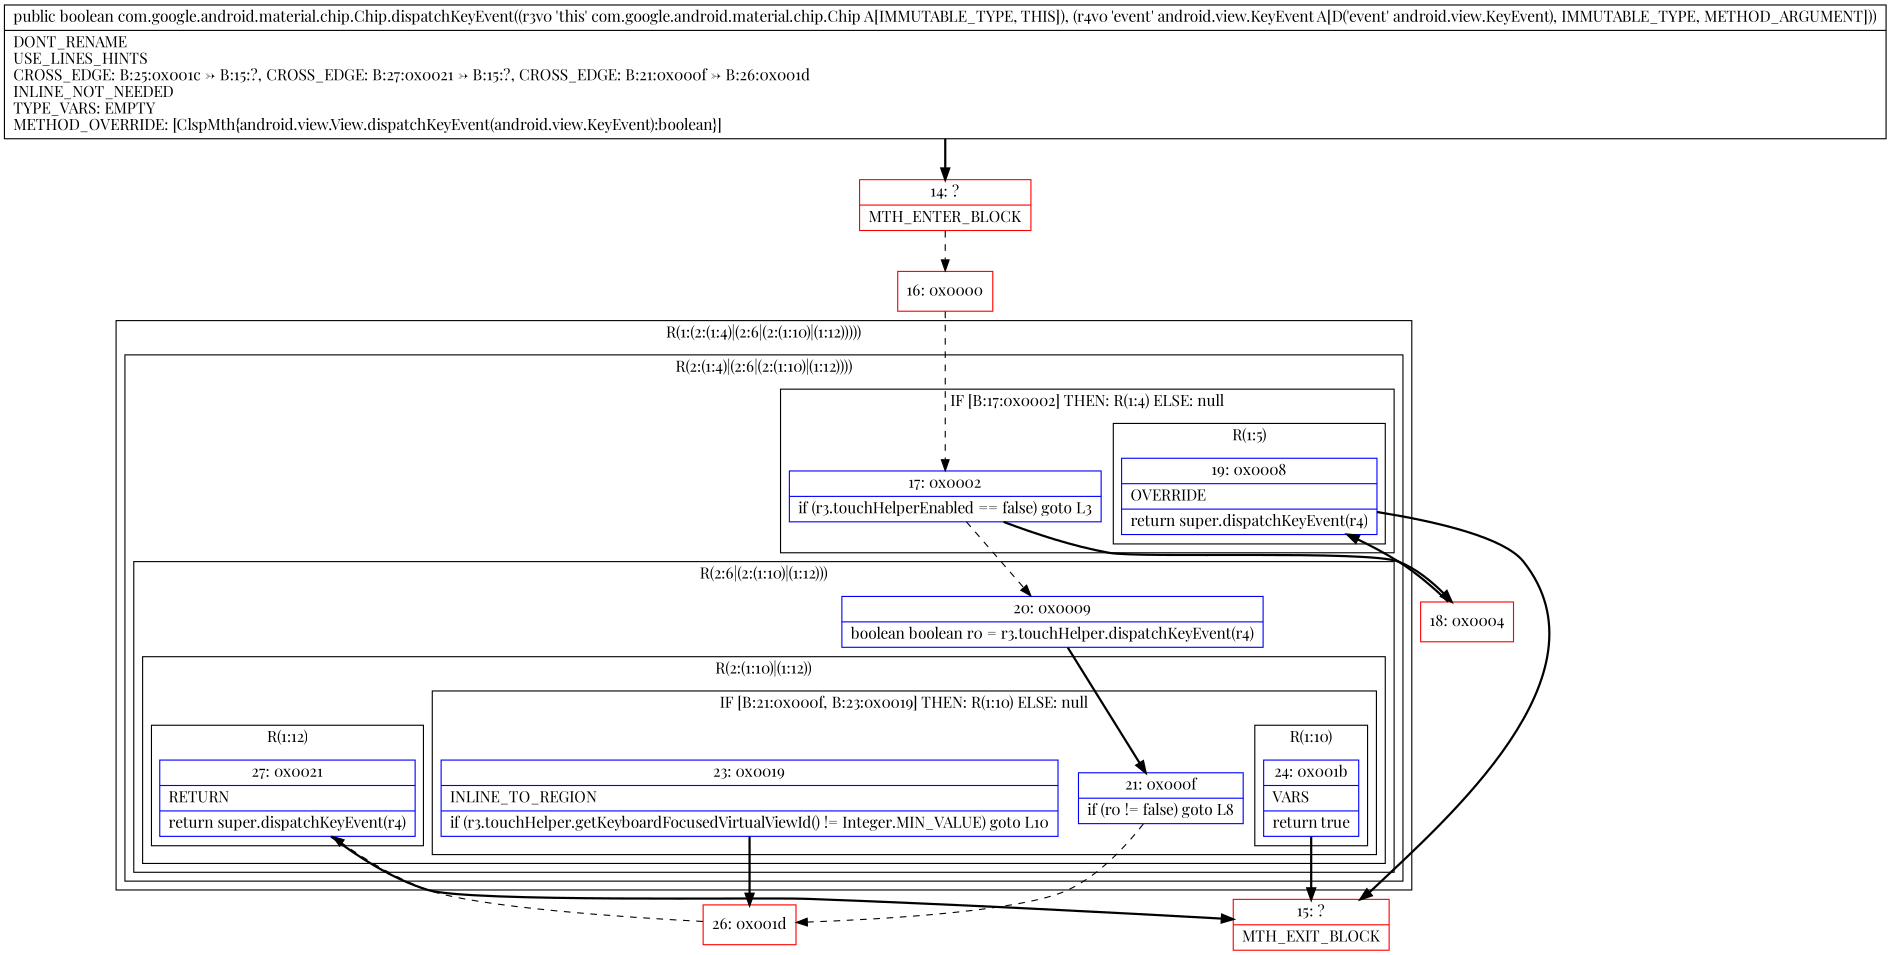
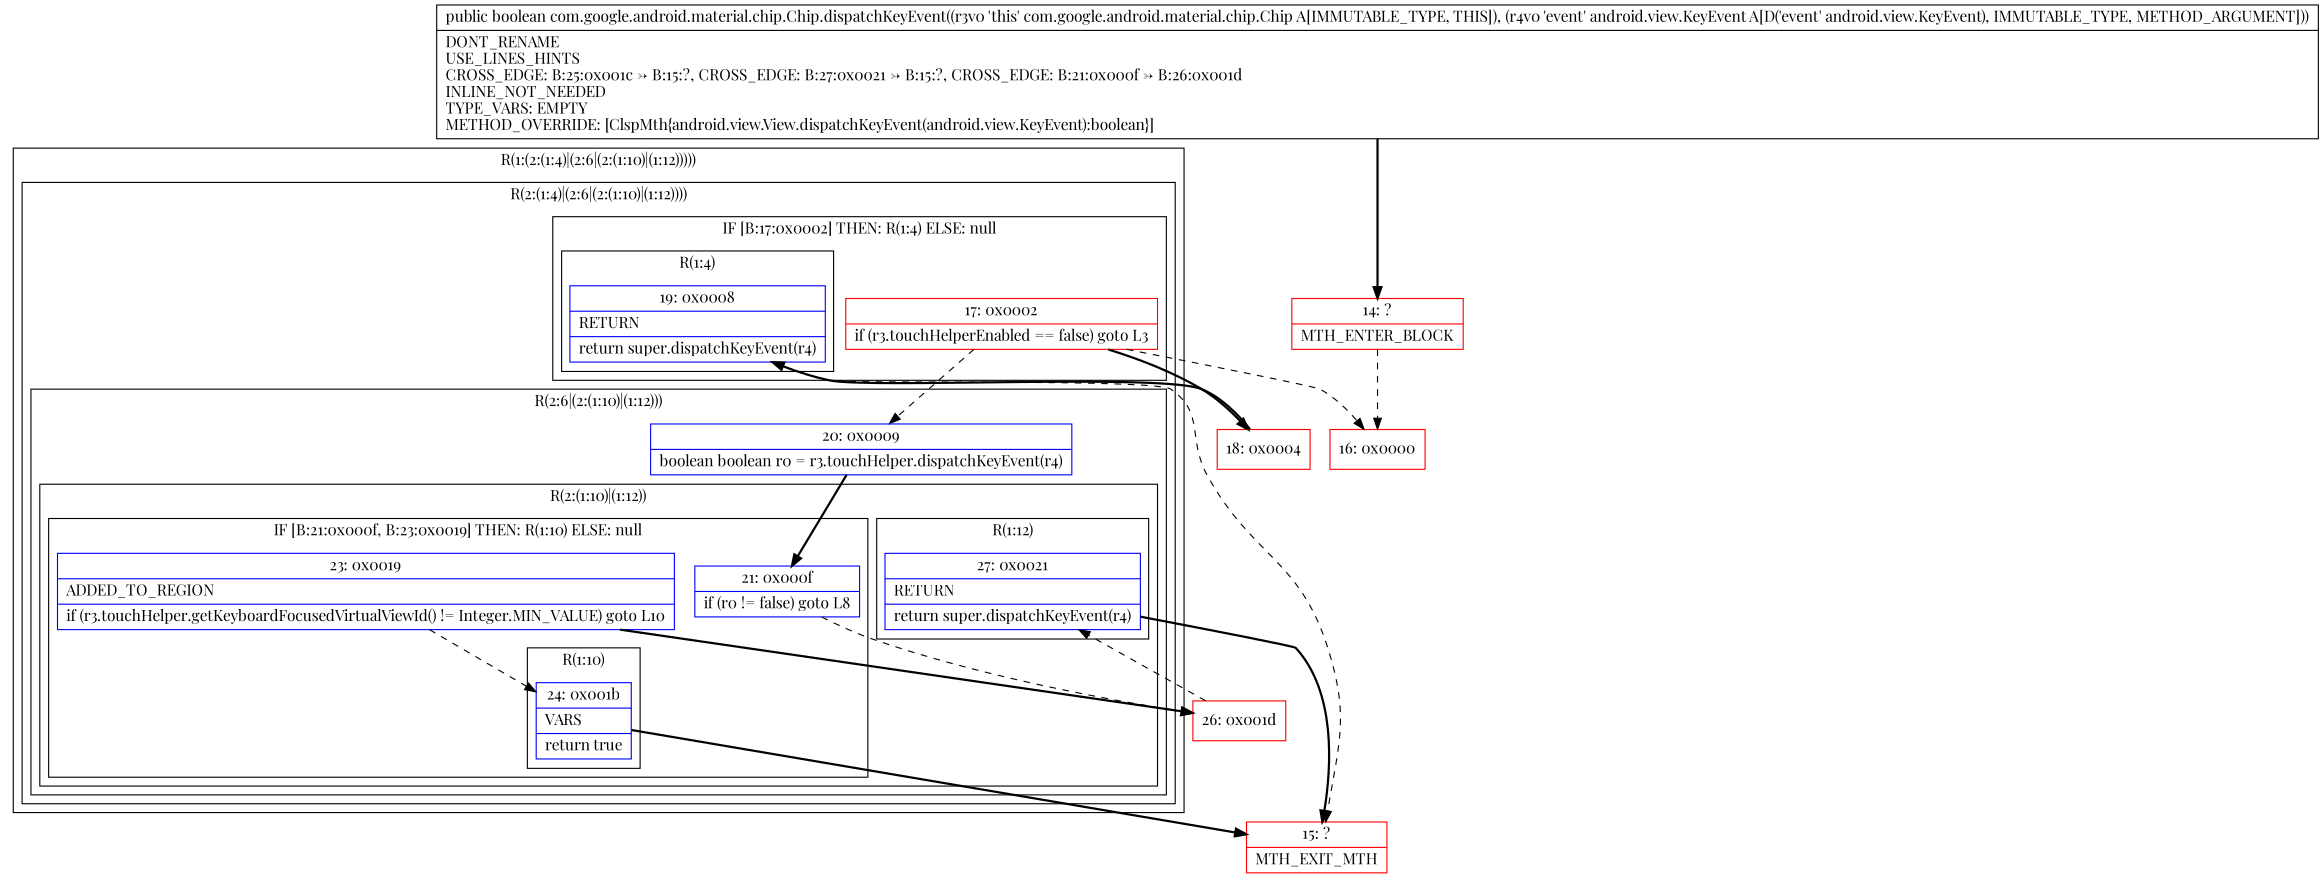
edge "16: 0x0000" -> "17: 0x0002": reversed
cluster "R(1:5)": label "R(1:5)" -> "R(1:4)"
node "17: 0x0002": color blue -> red
node "19: 0x0008": text "OVERRIDE" -> "RETURN"
edge "23: 0x0019" -> "24: 0x001b": added
edge "19: 0x0008" -> "15: ?": style bold -> dashed
node "23: 0x0019": text "INLINE_TO_REGION" -> "ADDED_TO_REGION"
node "15: ?": text "MTH_EXIT_BLOCK" -> "MTH_EXIT_MTH"
